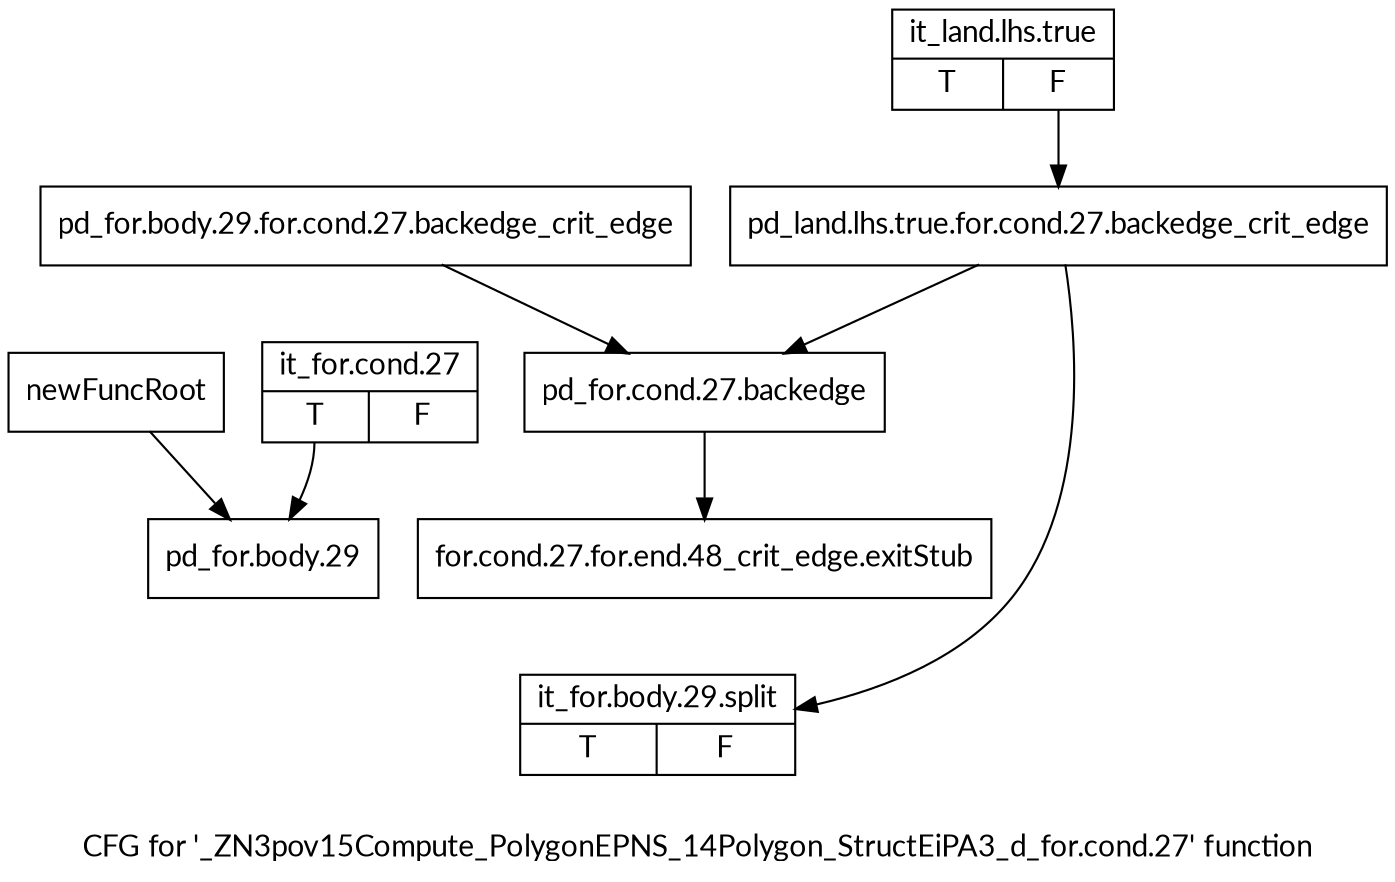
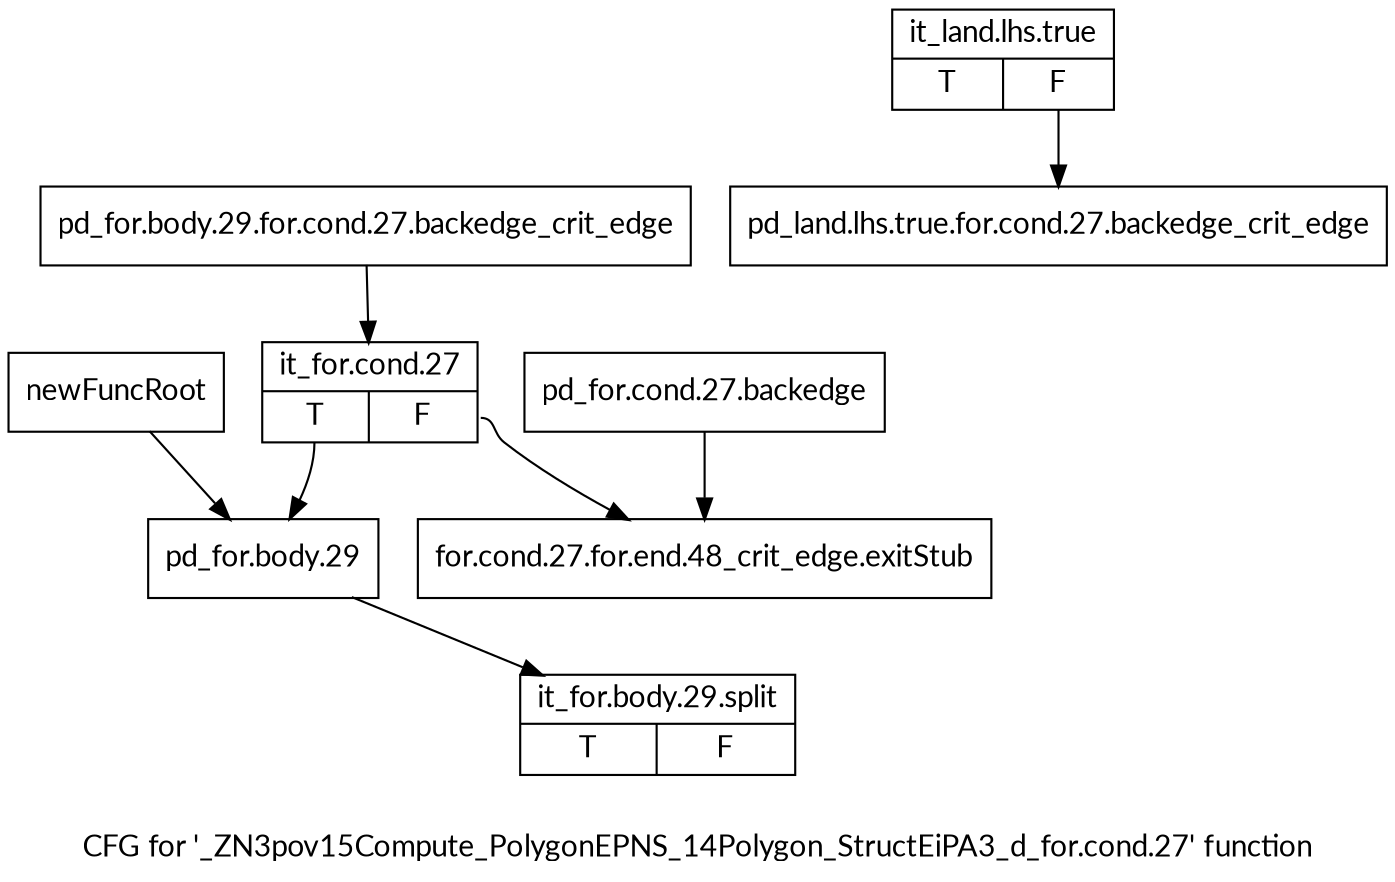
edge "pd_for.body.29.for.cond.27.backedge_crit_edge" -> "pd_for.cond.27.backedge": now "pd_for.body.29.for.cond.27.backedge_crit_edge" -> "it_for.cond.27"
edge "pd_land.lhs.true.for.cond.27.backedge_crit_edge" -> "pd_for.cond.27.backedge": removed
edge "it_for.cond.27" -> "for.cond.27.for.end.48_crit_edge.exitStub": added
edge "pd_land.lhs.true.for.cond.27.backedge_crit_edge" -> "it_for.body.29.split": now "pd_for.body.29" -> "it_for.body.29.split"
